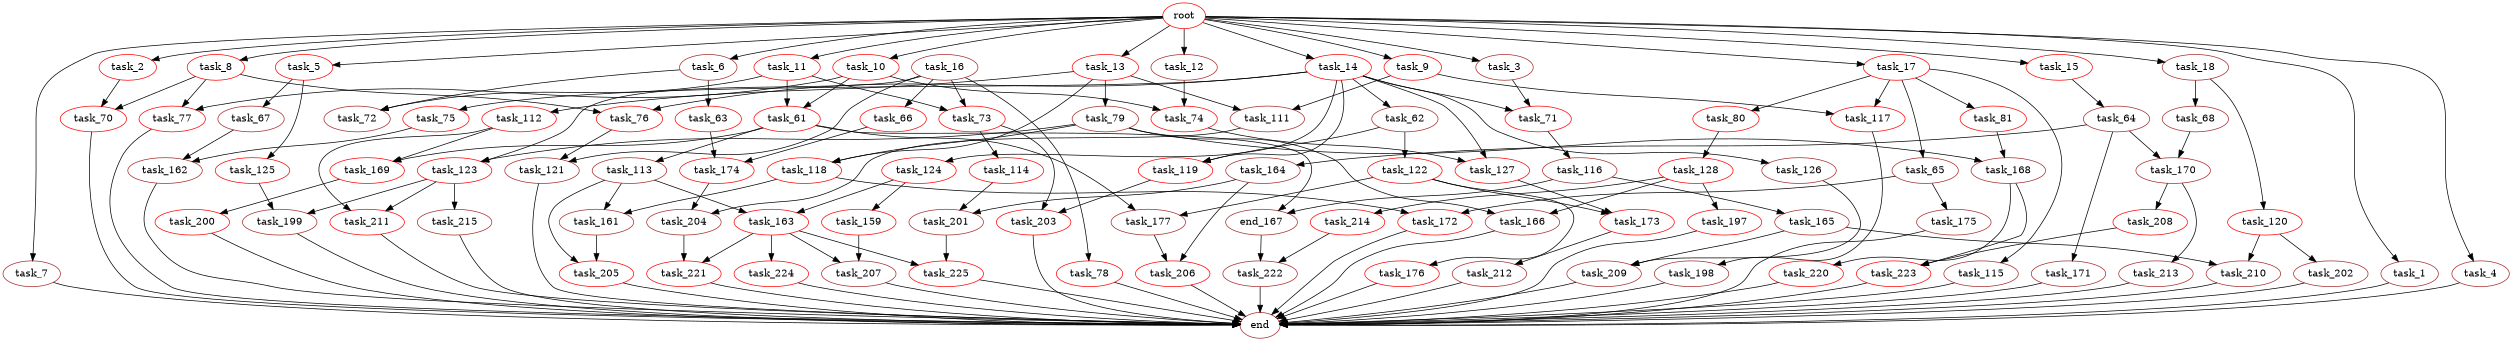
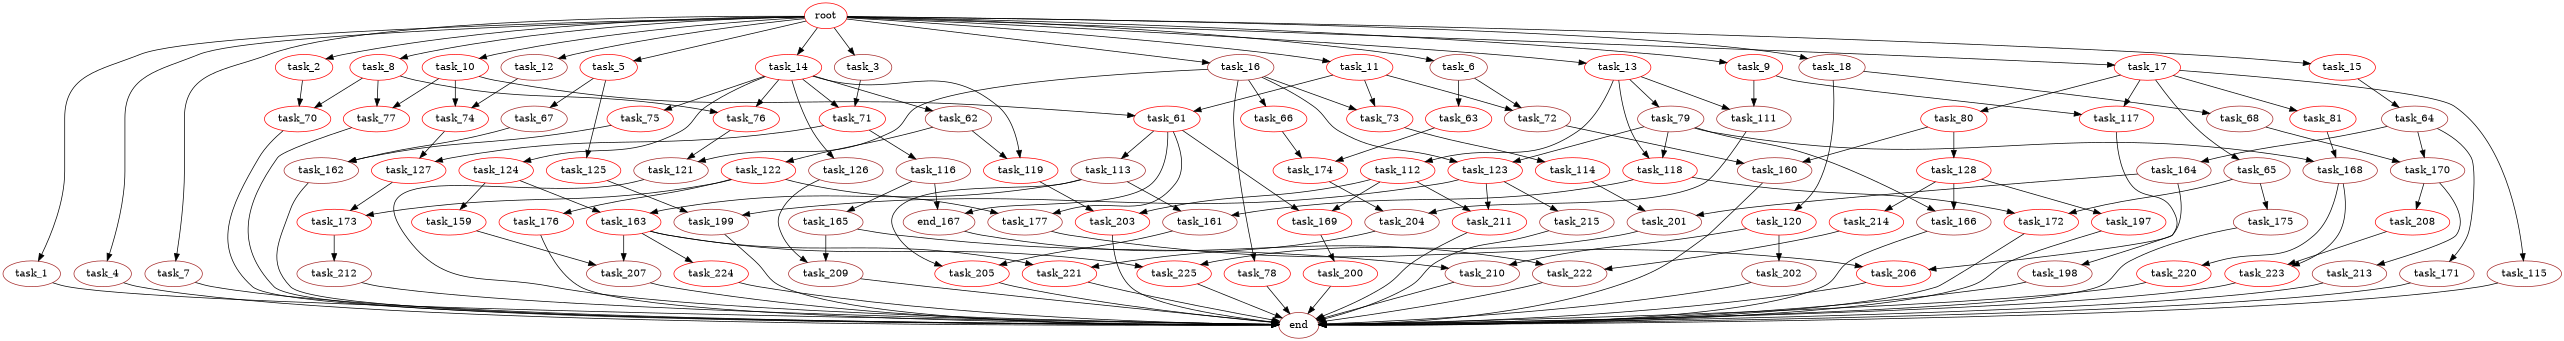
edge "root" -> "task_16": added
edge "task_14" -> "task_127": now "task_71" -> "task_127"
edge "task_73" -> "task_203": now "task_112" -> "task_203"
node "task_160": added
